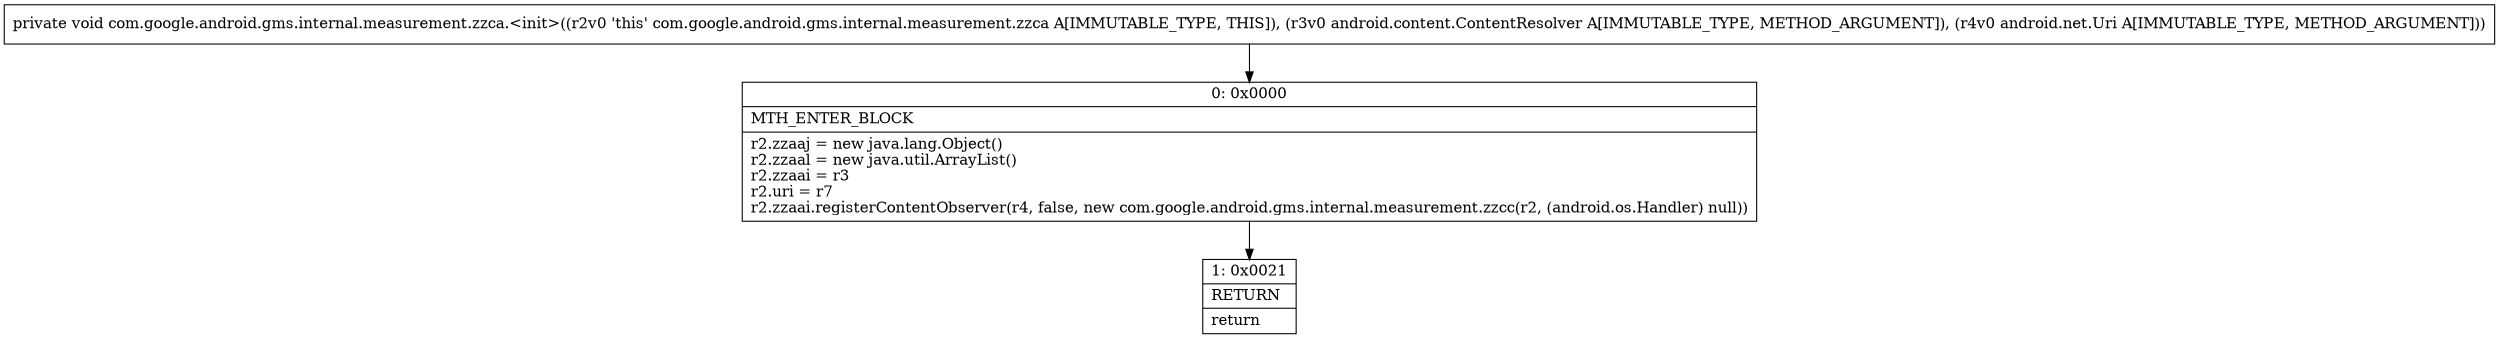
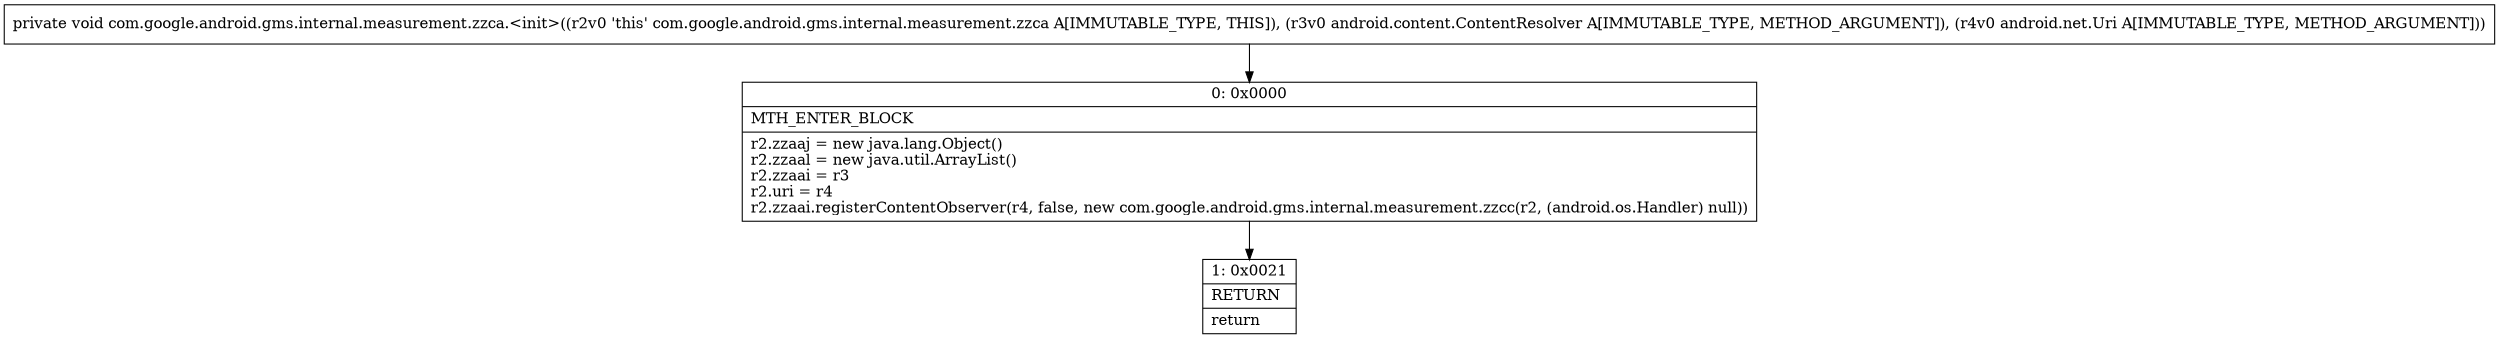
node "0: 0x0000": text "r2.uri = r7" -> "r2.uri = r4"
